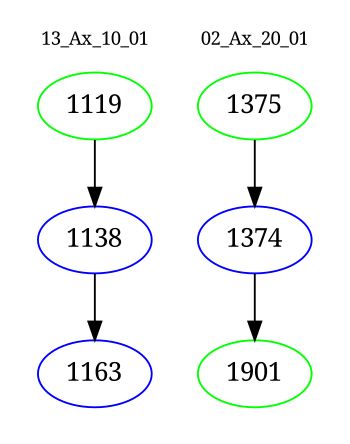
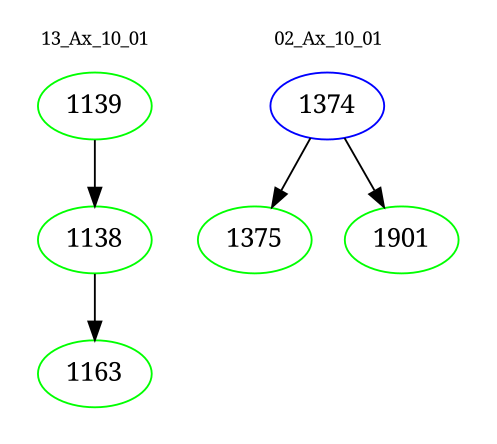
cluster "02_Ax_20_01": label "02_Ax_20_01" -> "02_Ax_10_01"
node "1119": label "1119" -> "1139"
edge "1375" -> "1374": reversed
node "1138": color blue -> green
node "1163": color blue -> green
